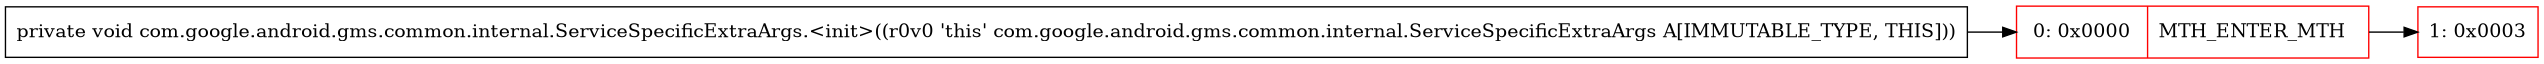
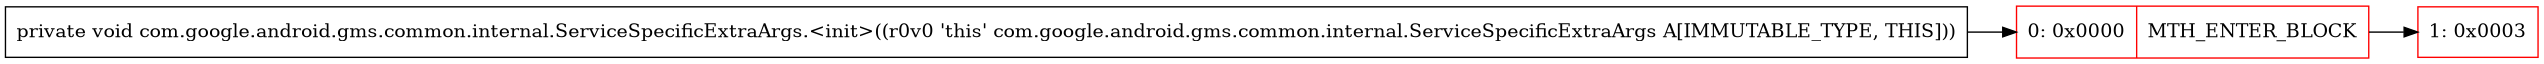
node "0: 0x0000": text "MTH_ENTER_MTH" -> "MTH_ENTER_BLOCK"
